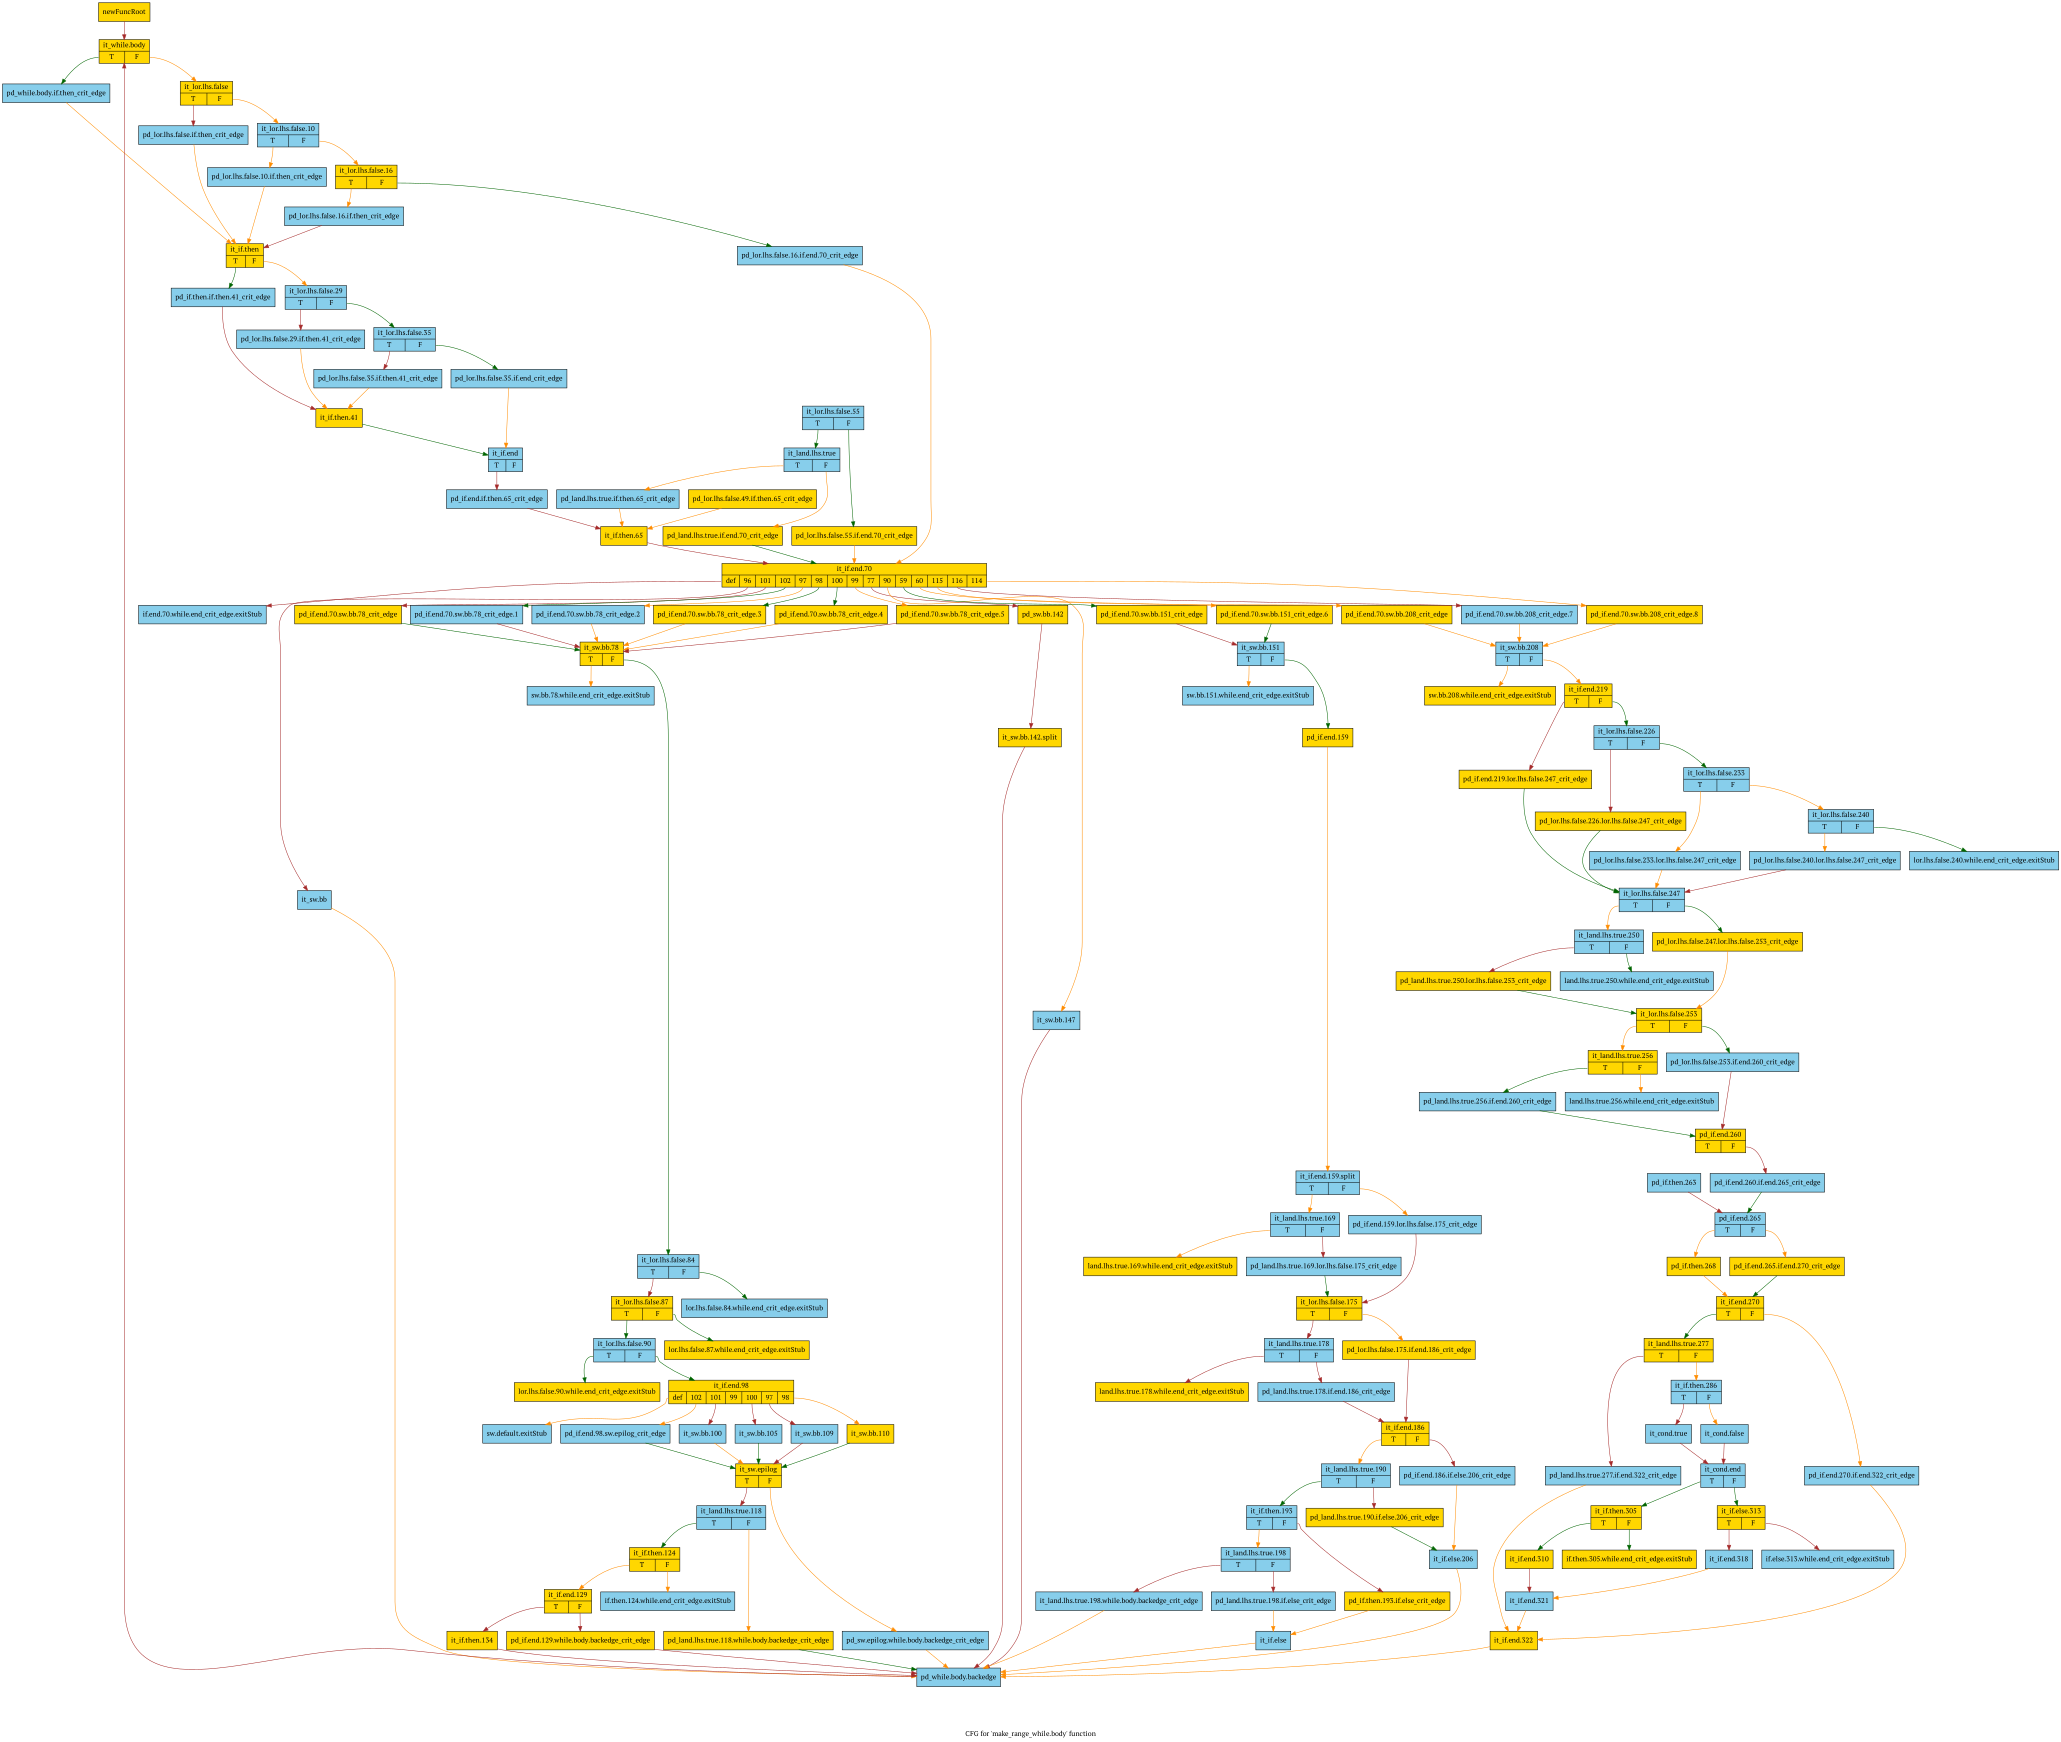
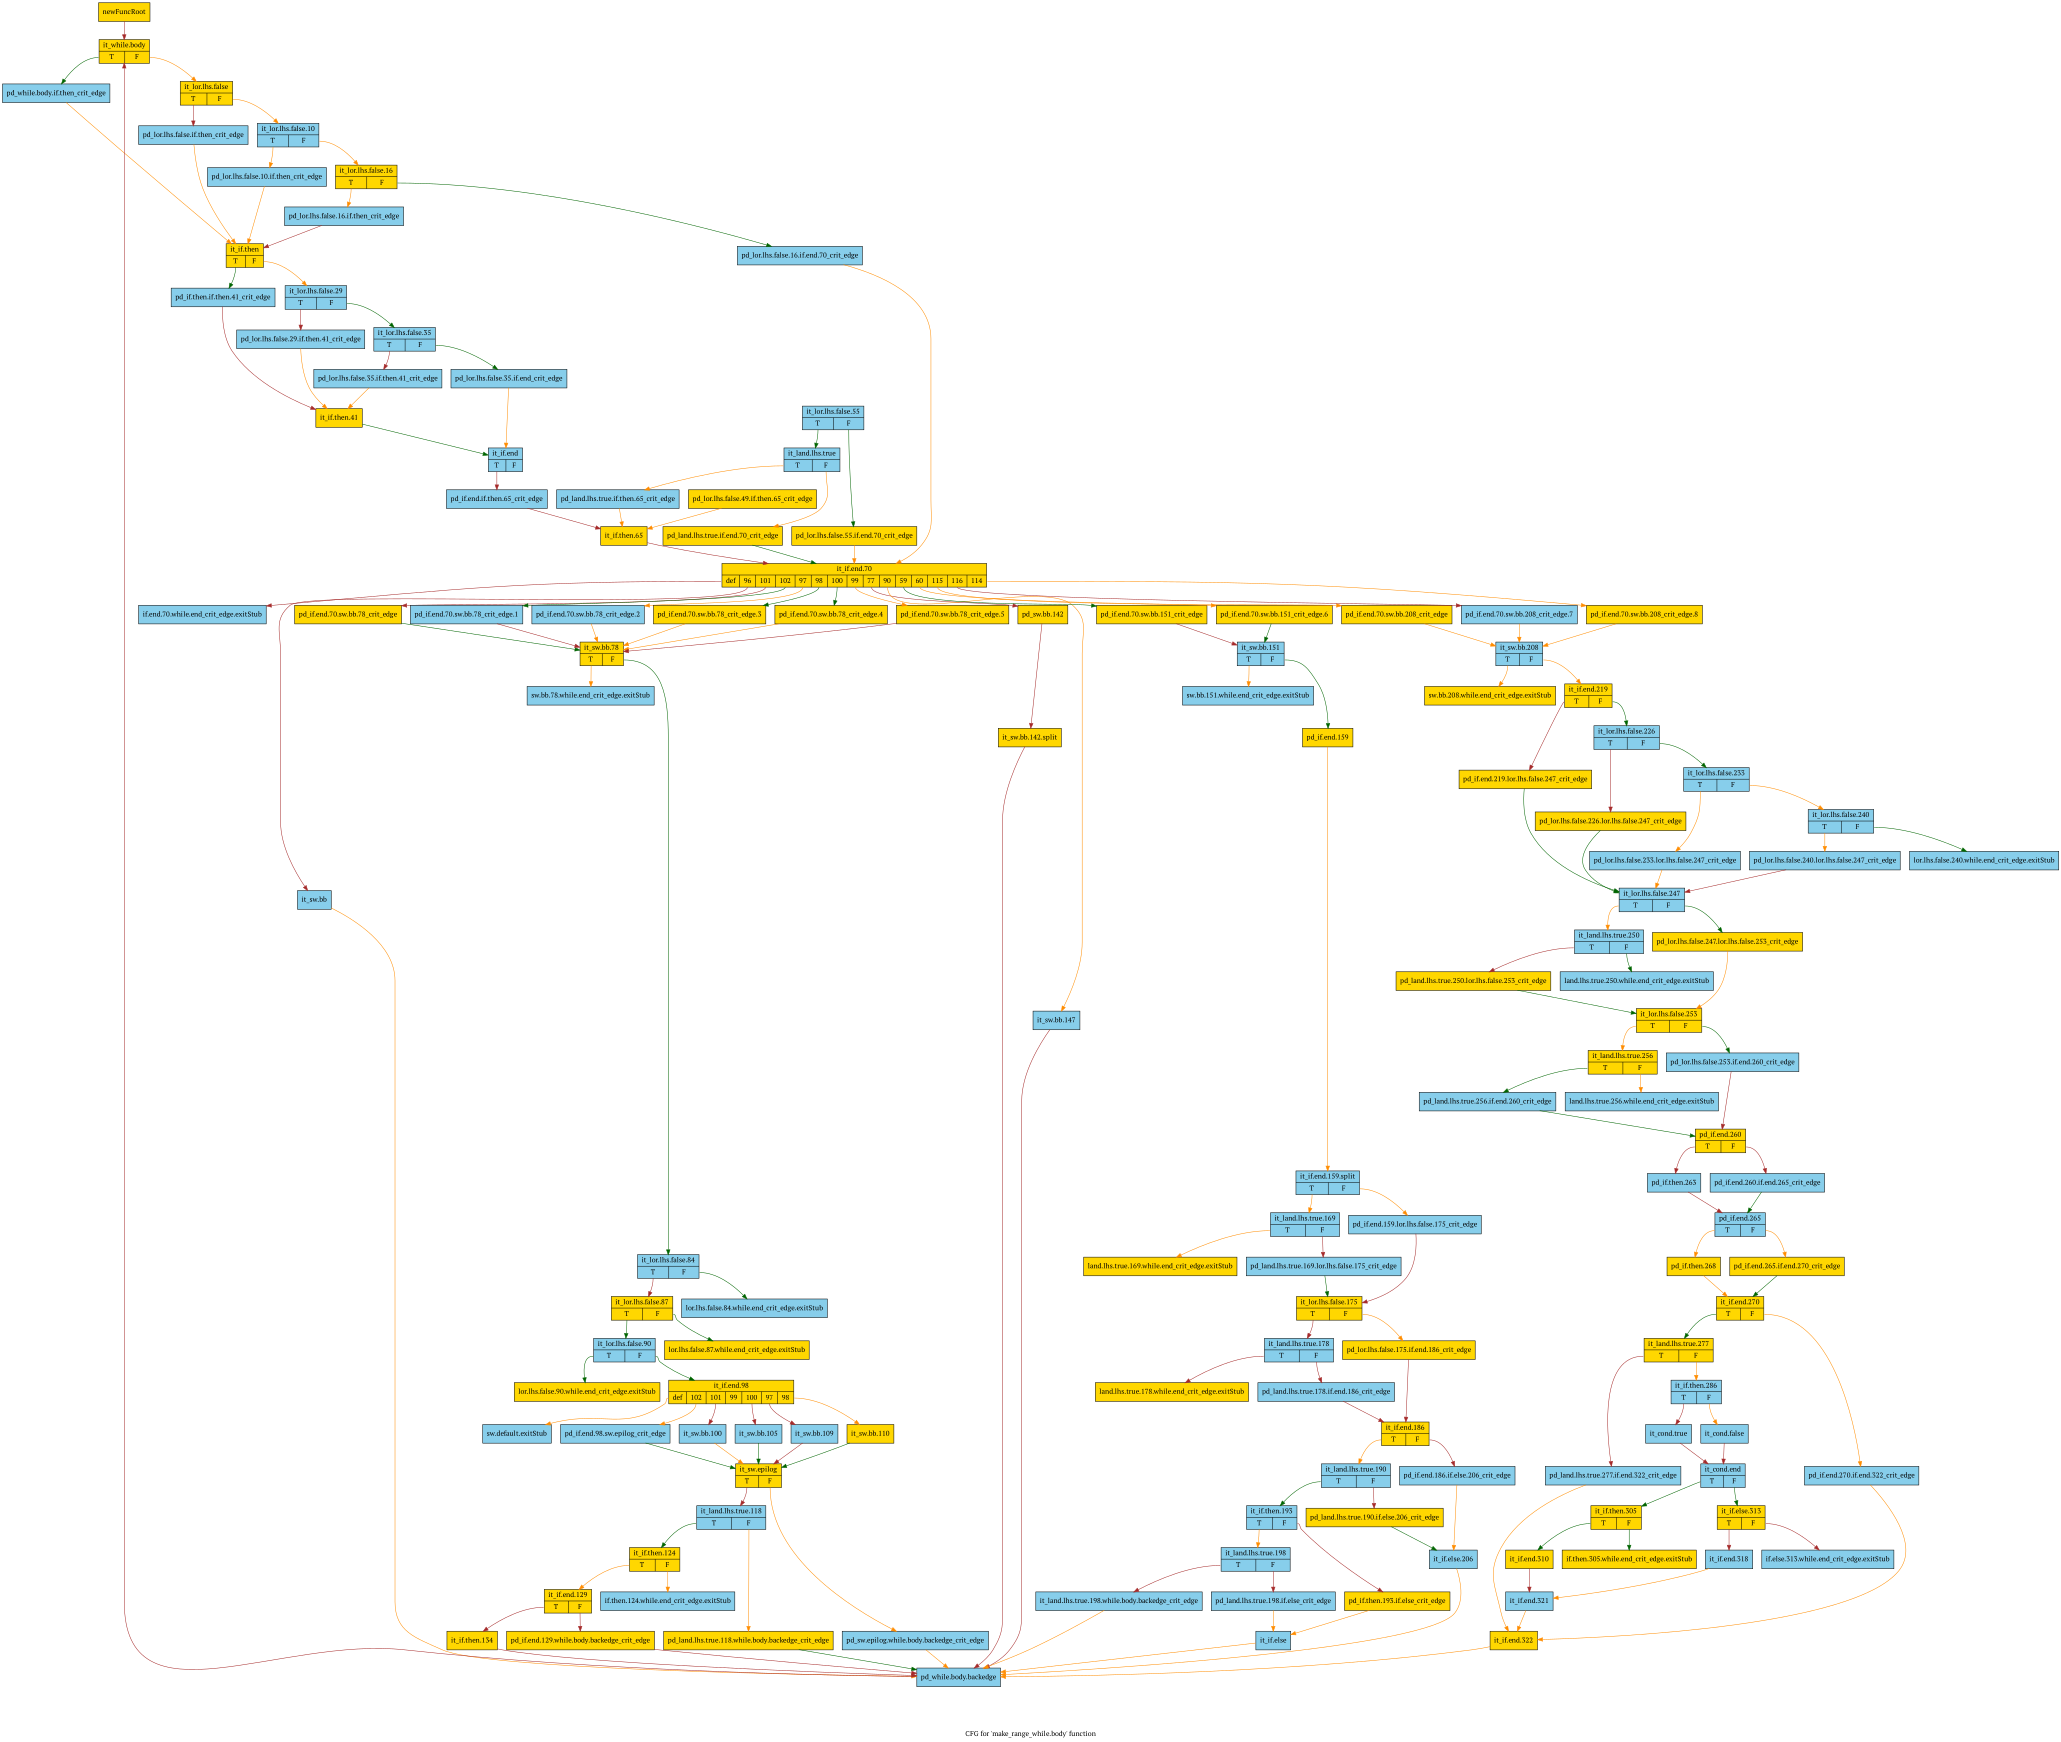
edge "pd_if.end.260" -> "pd_if.then.263": added
